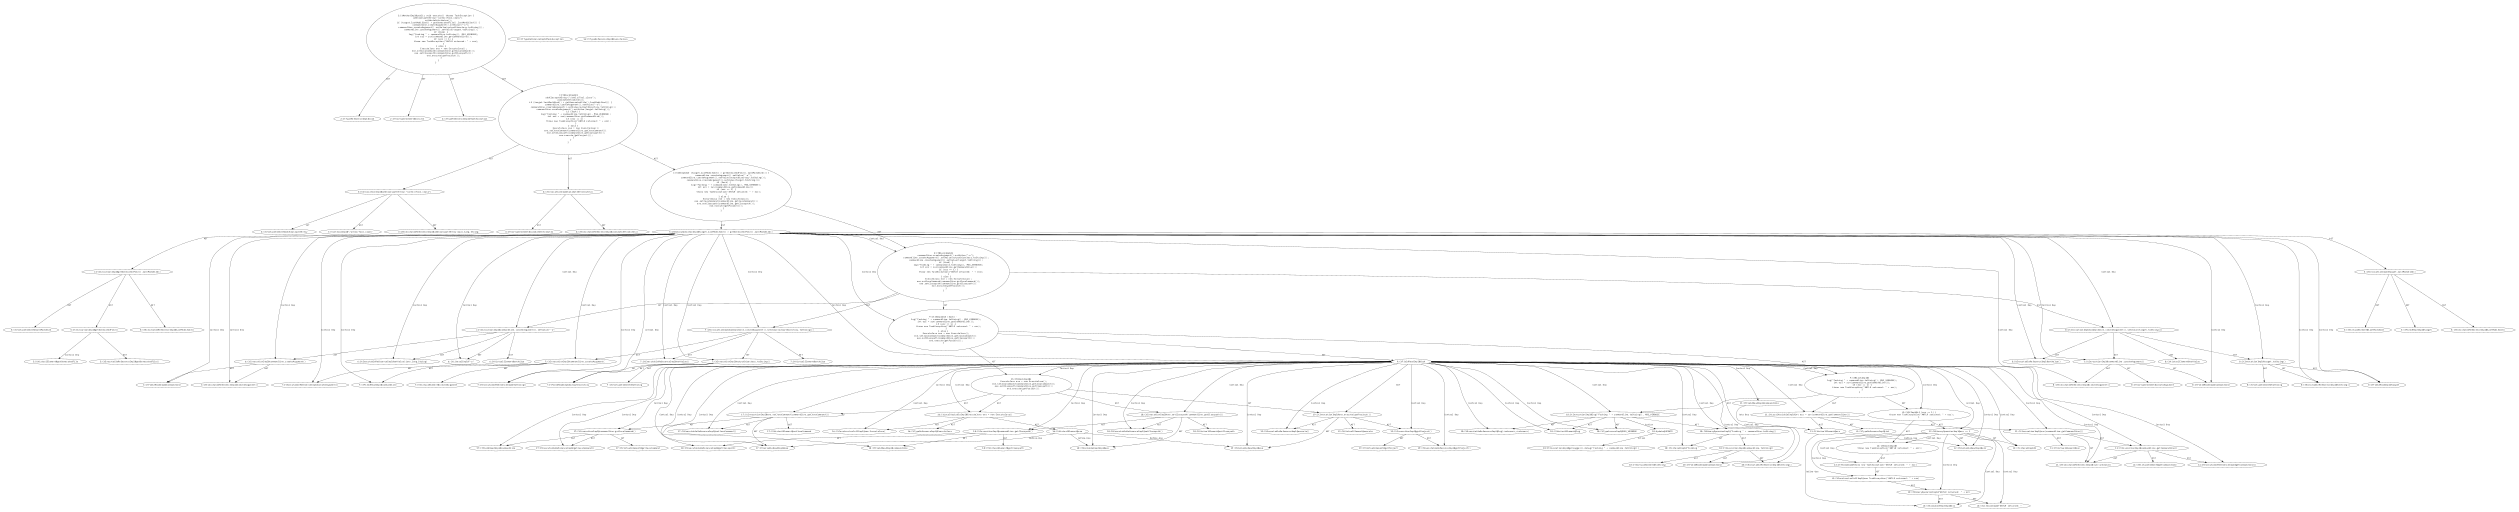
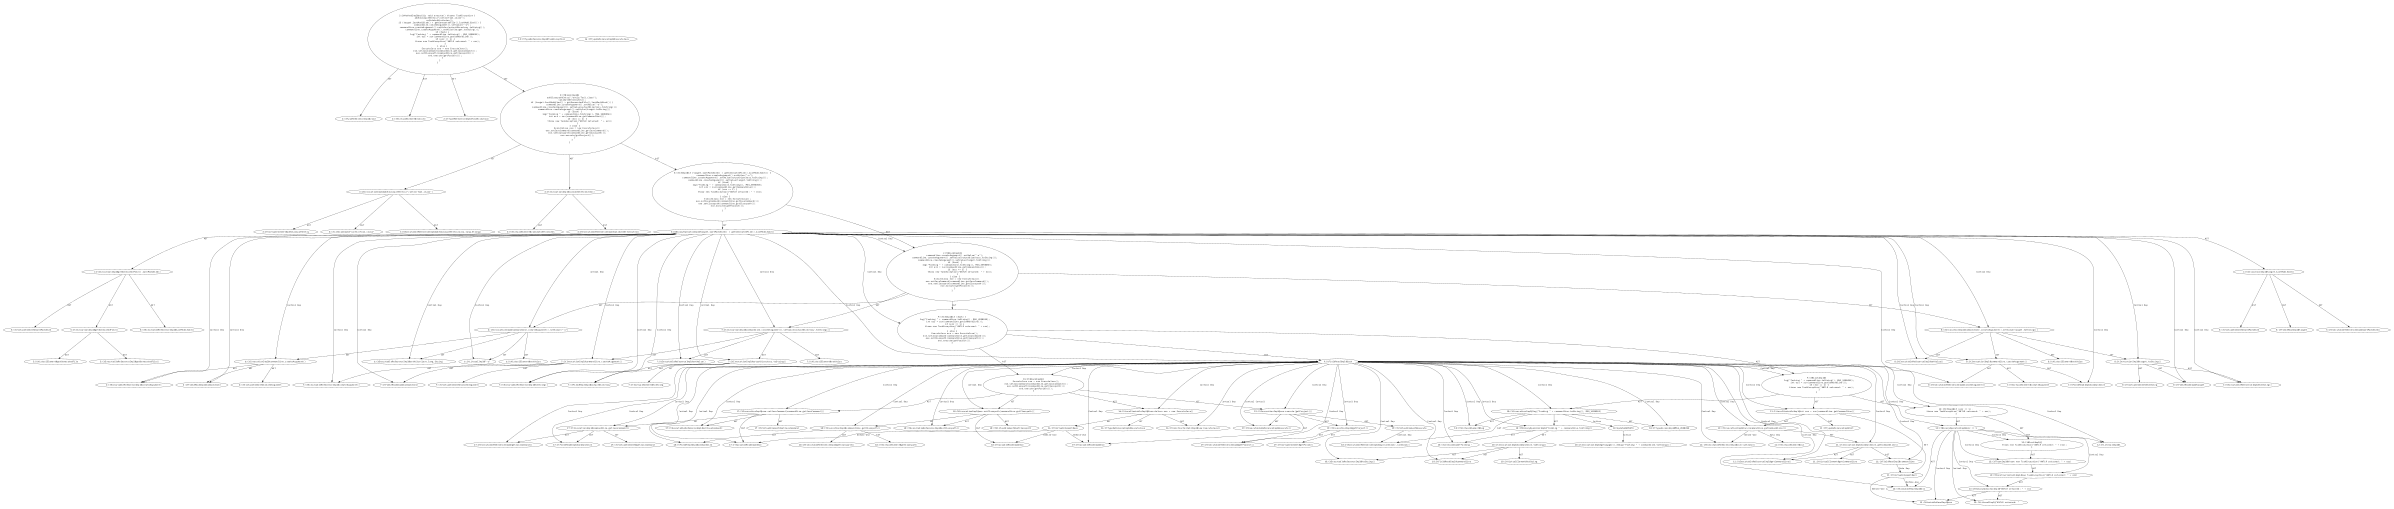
edge "5:CtInvocationImpl@getGeneratedFile()" -> "5:CtVirtualElement@getGeneratedFile": label "Control Dep" -> "AST"
edge "9:CtFieldReadImpl@fork" -> "18:CtExecutableReferenceImpl@getClasspath()": removed, label "Control Dep"
edge "9:CtFieldReadImpl@fork" -> "18:CtVariableReadImpl@exe": removed, label "Control Dep"
node "6:CtVirtualElement@createArgument": added
edge "9:CtFieldReadImpl@fork" -> "19:CtInvocationImpl@exe.execute(getProject())": label "AST" -> "Control Dep"
edge "9:CtFieldReadImpl@fork" -> "10:CtExecutableReferenceImpl@log(<unknown>,<unknown>)": now "19:CtVirtualElement@execute" -> "10:CtExecutableReferenceImpl@log(<unknown>,<unknown>)"
edge "9:CtFieldReadImpl@fork" -> "19:CtExecutableReferenceImpl@execute()": label "Control Dep" -> "Control Control"
edge "11:CtInvocationImpl@run(commandline.getCommandline())" -> "11:CtVirtualElement@run": label "AST" -> "Data Dep"
edge "11:CtInvocationImpl@run(commandline.getCommandline())" -> "11:CtExecutableReferenceImpl@run(<unknown>)": label "AST" -> "Define-Use"
edge "11:CtInvocationImpl@commandline.getCommandline()" -> "11:CtExecutableReferenceImpl@run(<unknown>)": now "11:CtInvocationImpl@commandline.getCommandline()" -> "11:CtFieldReadImpl@commandline"
